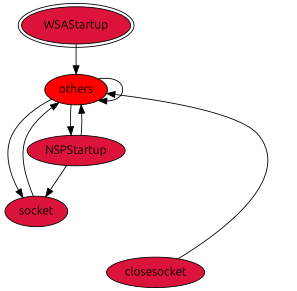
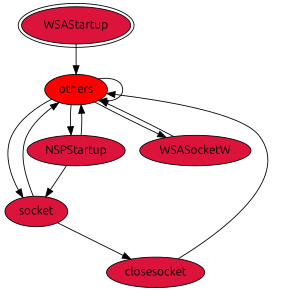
node "WSASocketW": added
edge "socket" -> "closesocket": added
